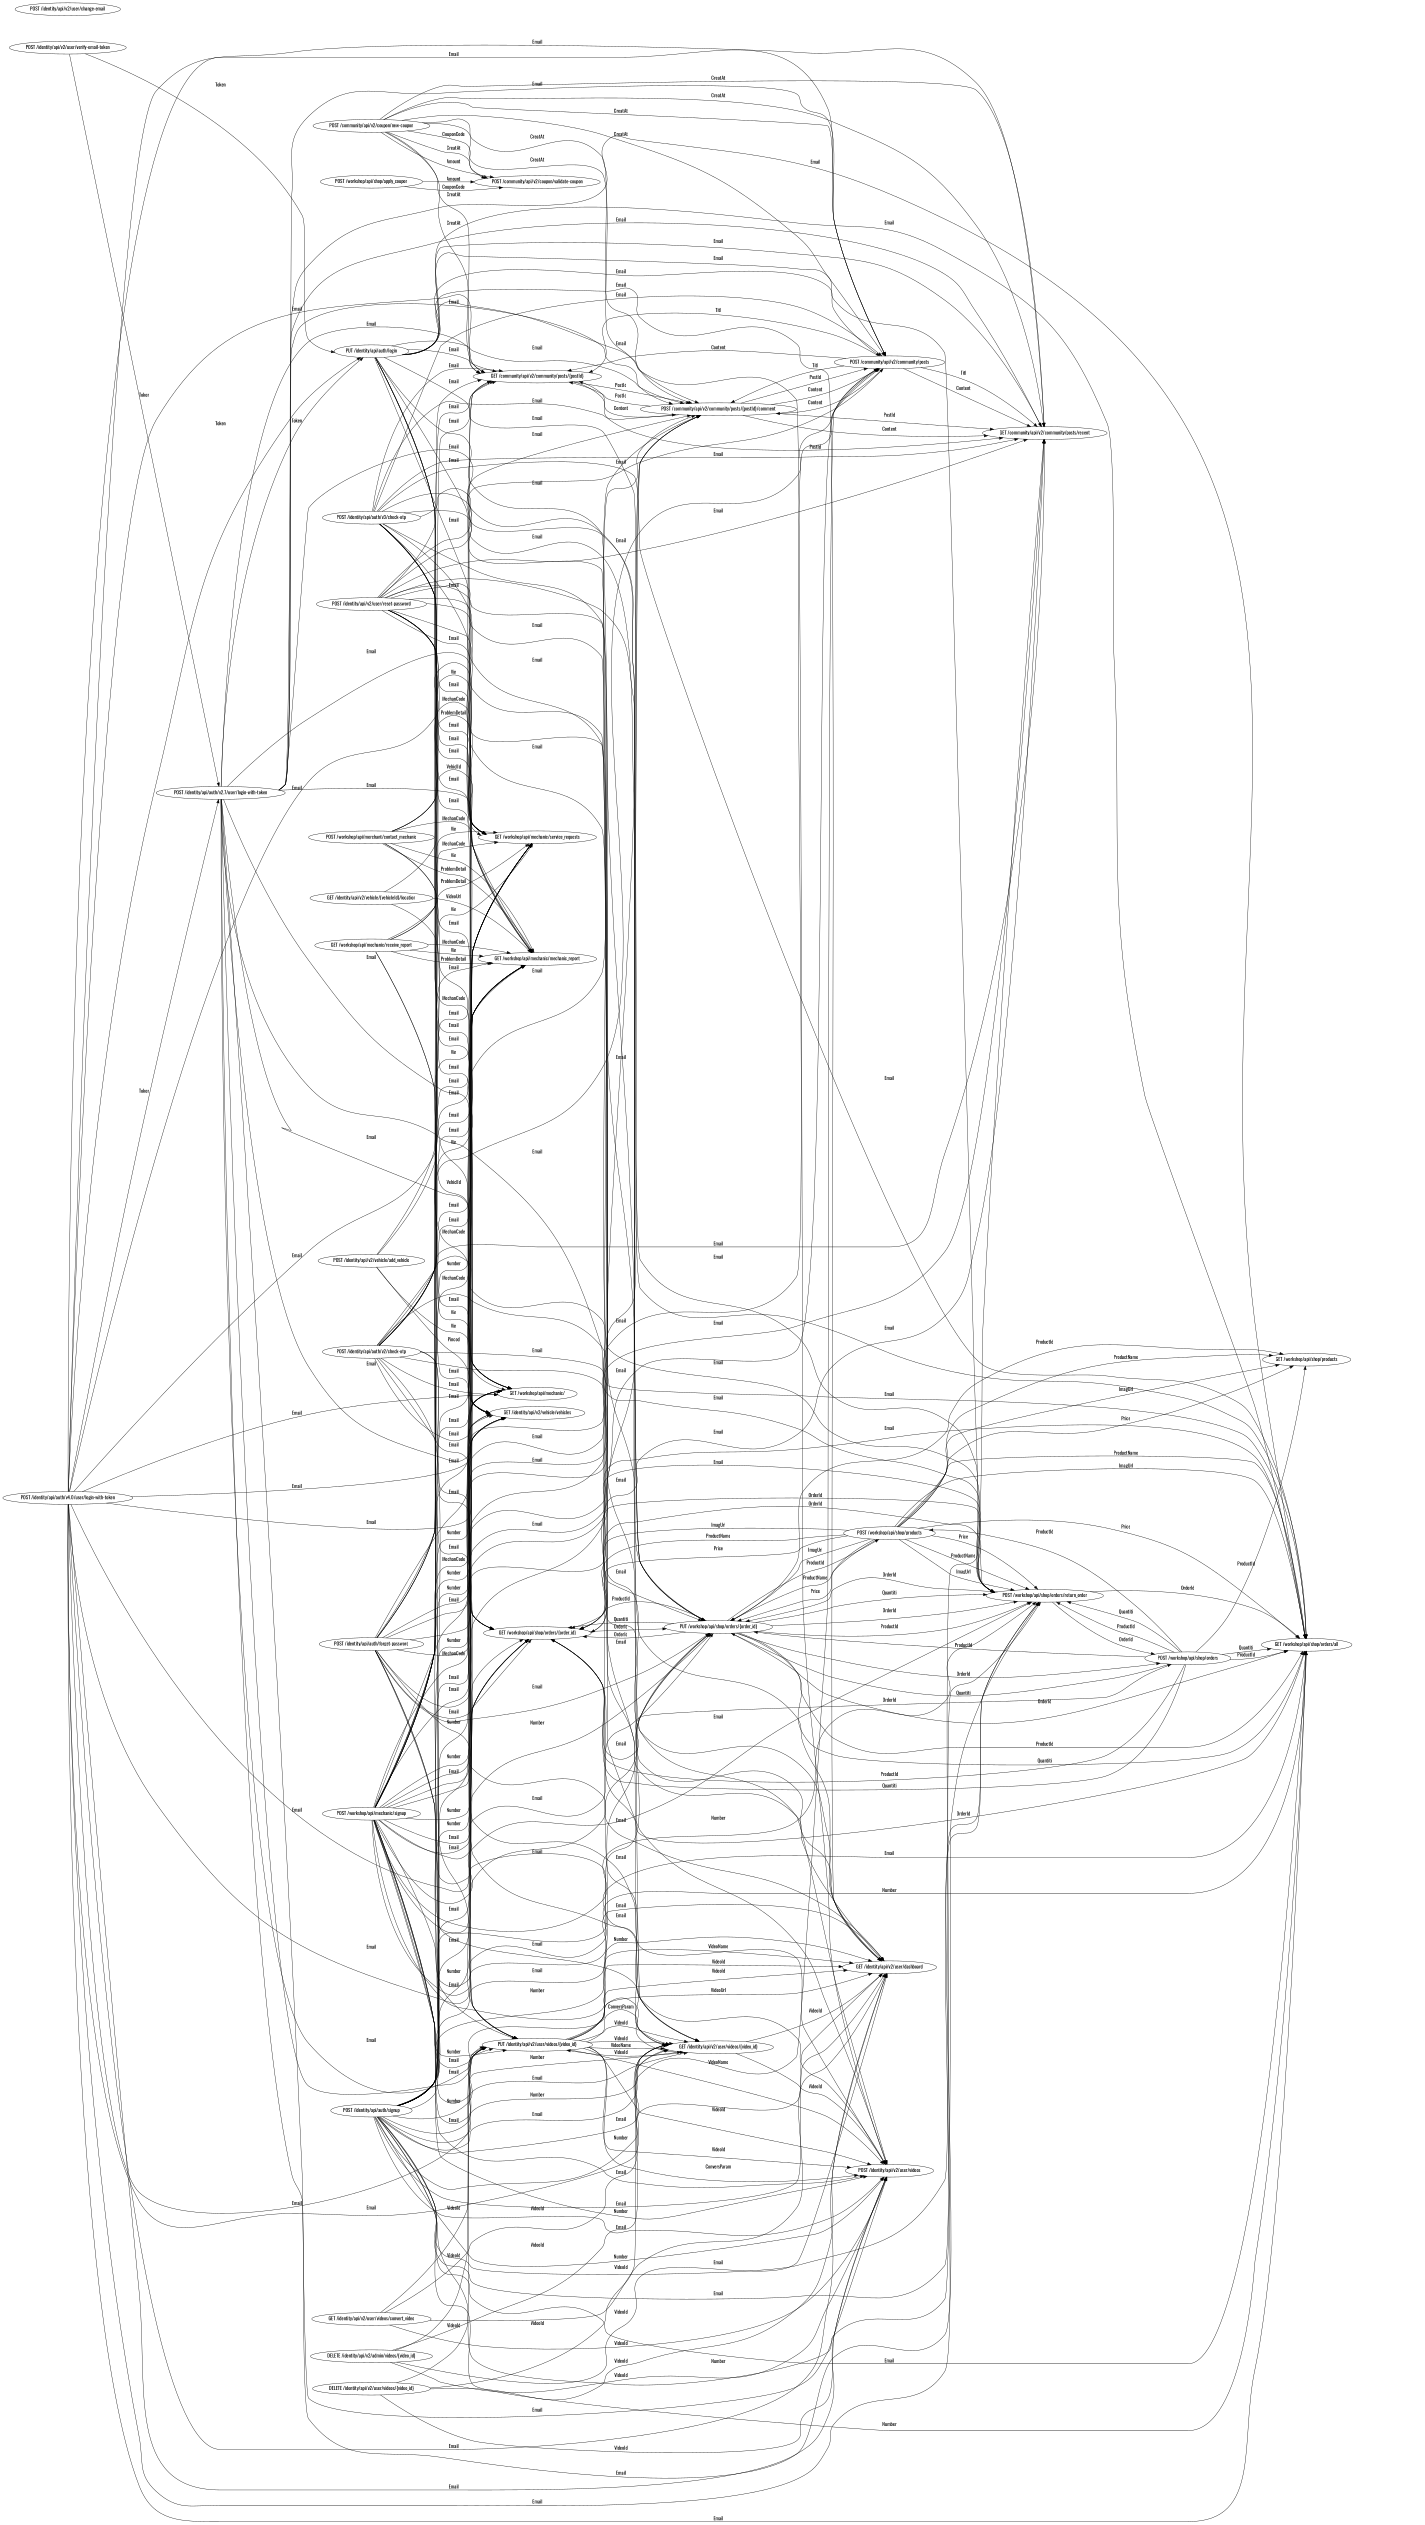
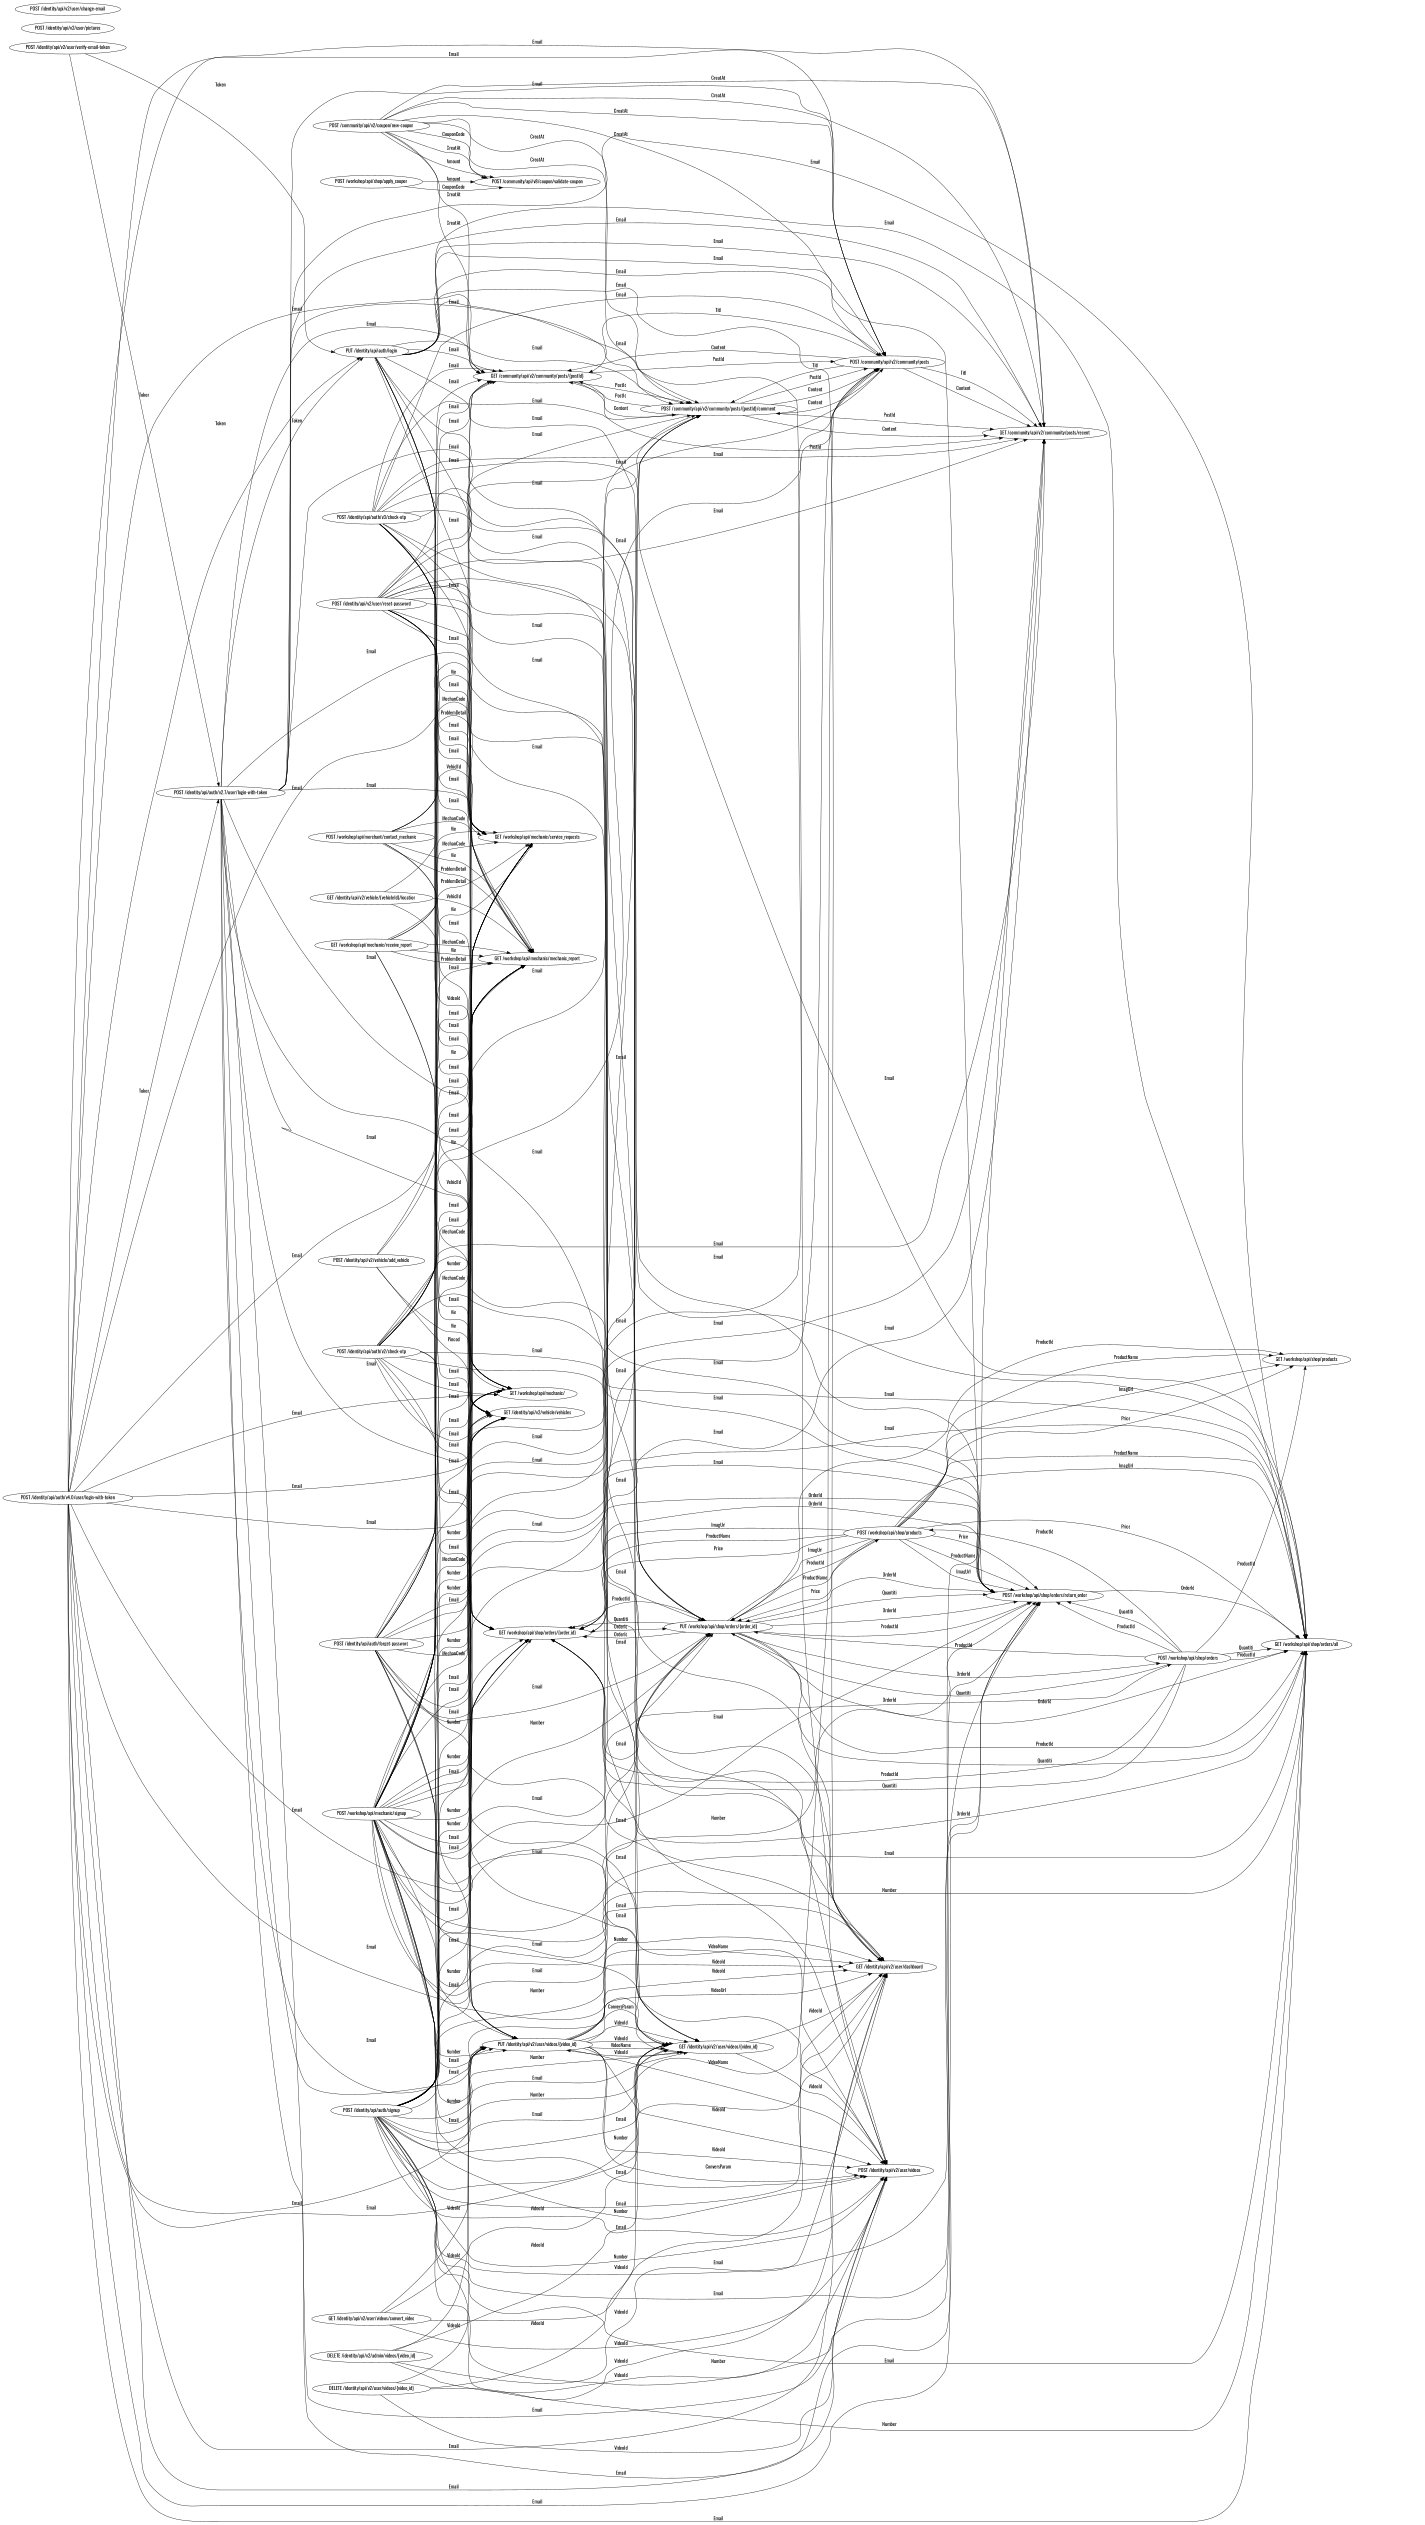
node "POST /identity/api/v2/user/pictures": added
node "POST /community/api/v2/coupon/validate-coupon": label "POST /community/api/v2/coupon/validate-coupon" -> "POST /community/api/v8/coupon/validate-coupon"
edge "GET /community/api/v2/community/posts/{postId}" -> "POST /community/api/v2/community/posts": added, label "PostId"
edge "GET /identity/api/v2/vehicle/{vehicleId}/location" -> "GET /workshop/api/mechanic/mechanic_report": label "VideoUrl" -> "VehiclId"
edge "POST /workshop/api/merchant/contact_mechanic" -> "GET /workshop/api/mechanic/": label "MechanCode" -> "VideoId"
edge "POST /workshop/api/shop/orders/return_order" -> "POST /workshop/api/shop/orders": removed, label "OrderId"
